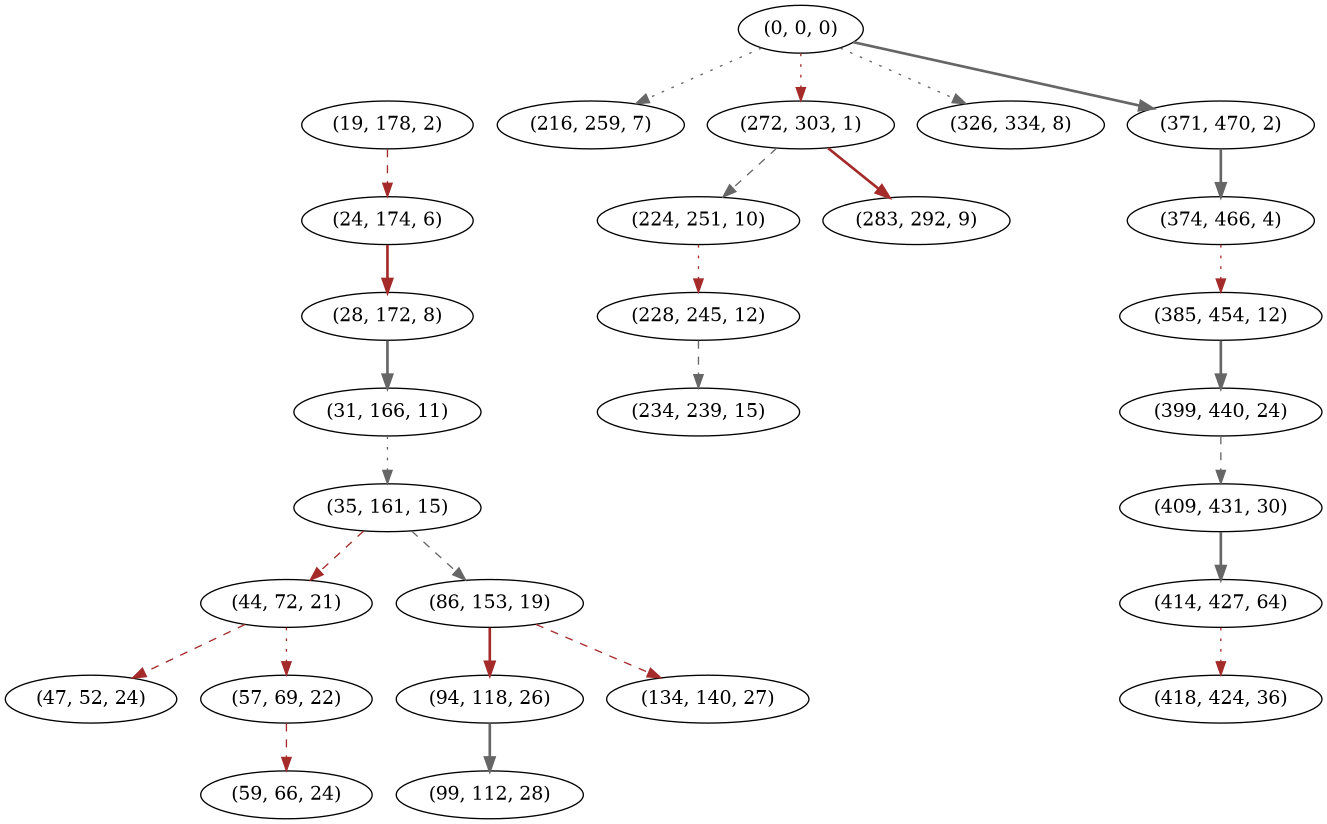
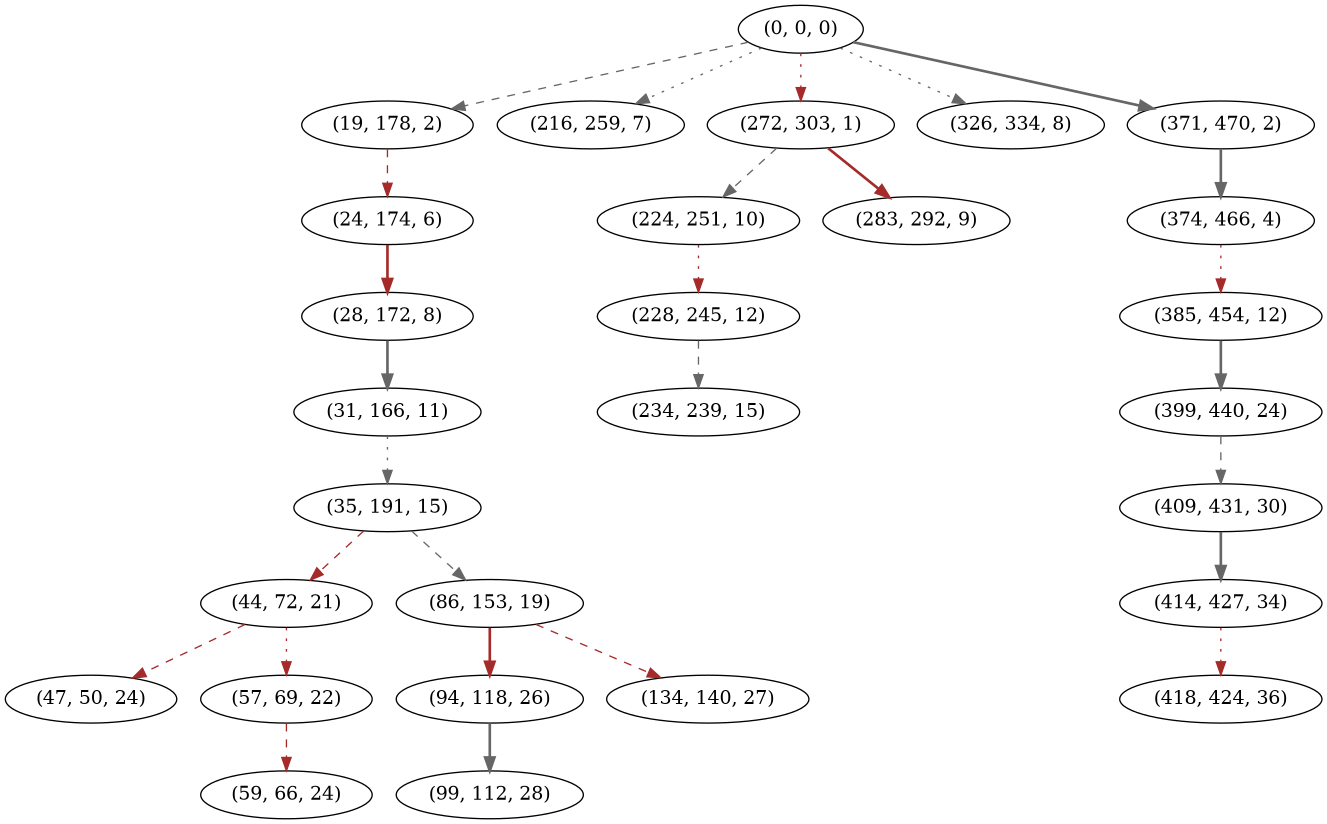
edge "(0, 0, 0)" -> "(19, 178, 2)": added
node "(35, 161, 15)": label "(35, 161, 15)" -> "(35, 191, 15)"
node "(414, 427, 64)": label "(414, 427, 64)" -> "(414, 427, 34)"
node "(47, 52, 24)": label "(47, 52, 24)" -> "(47, 50, 24)"
